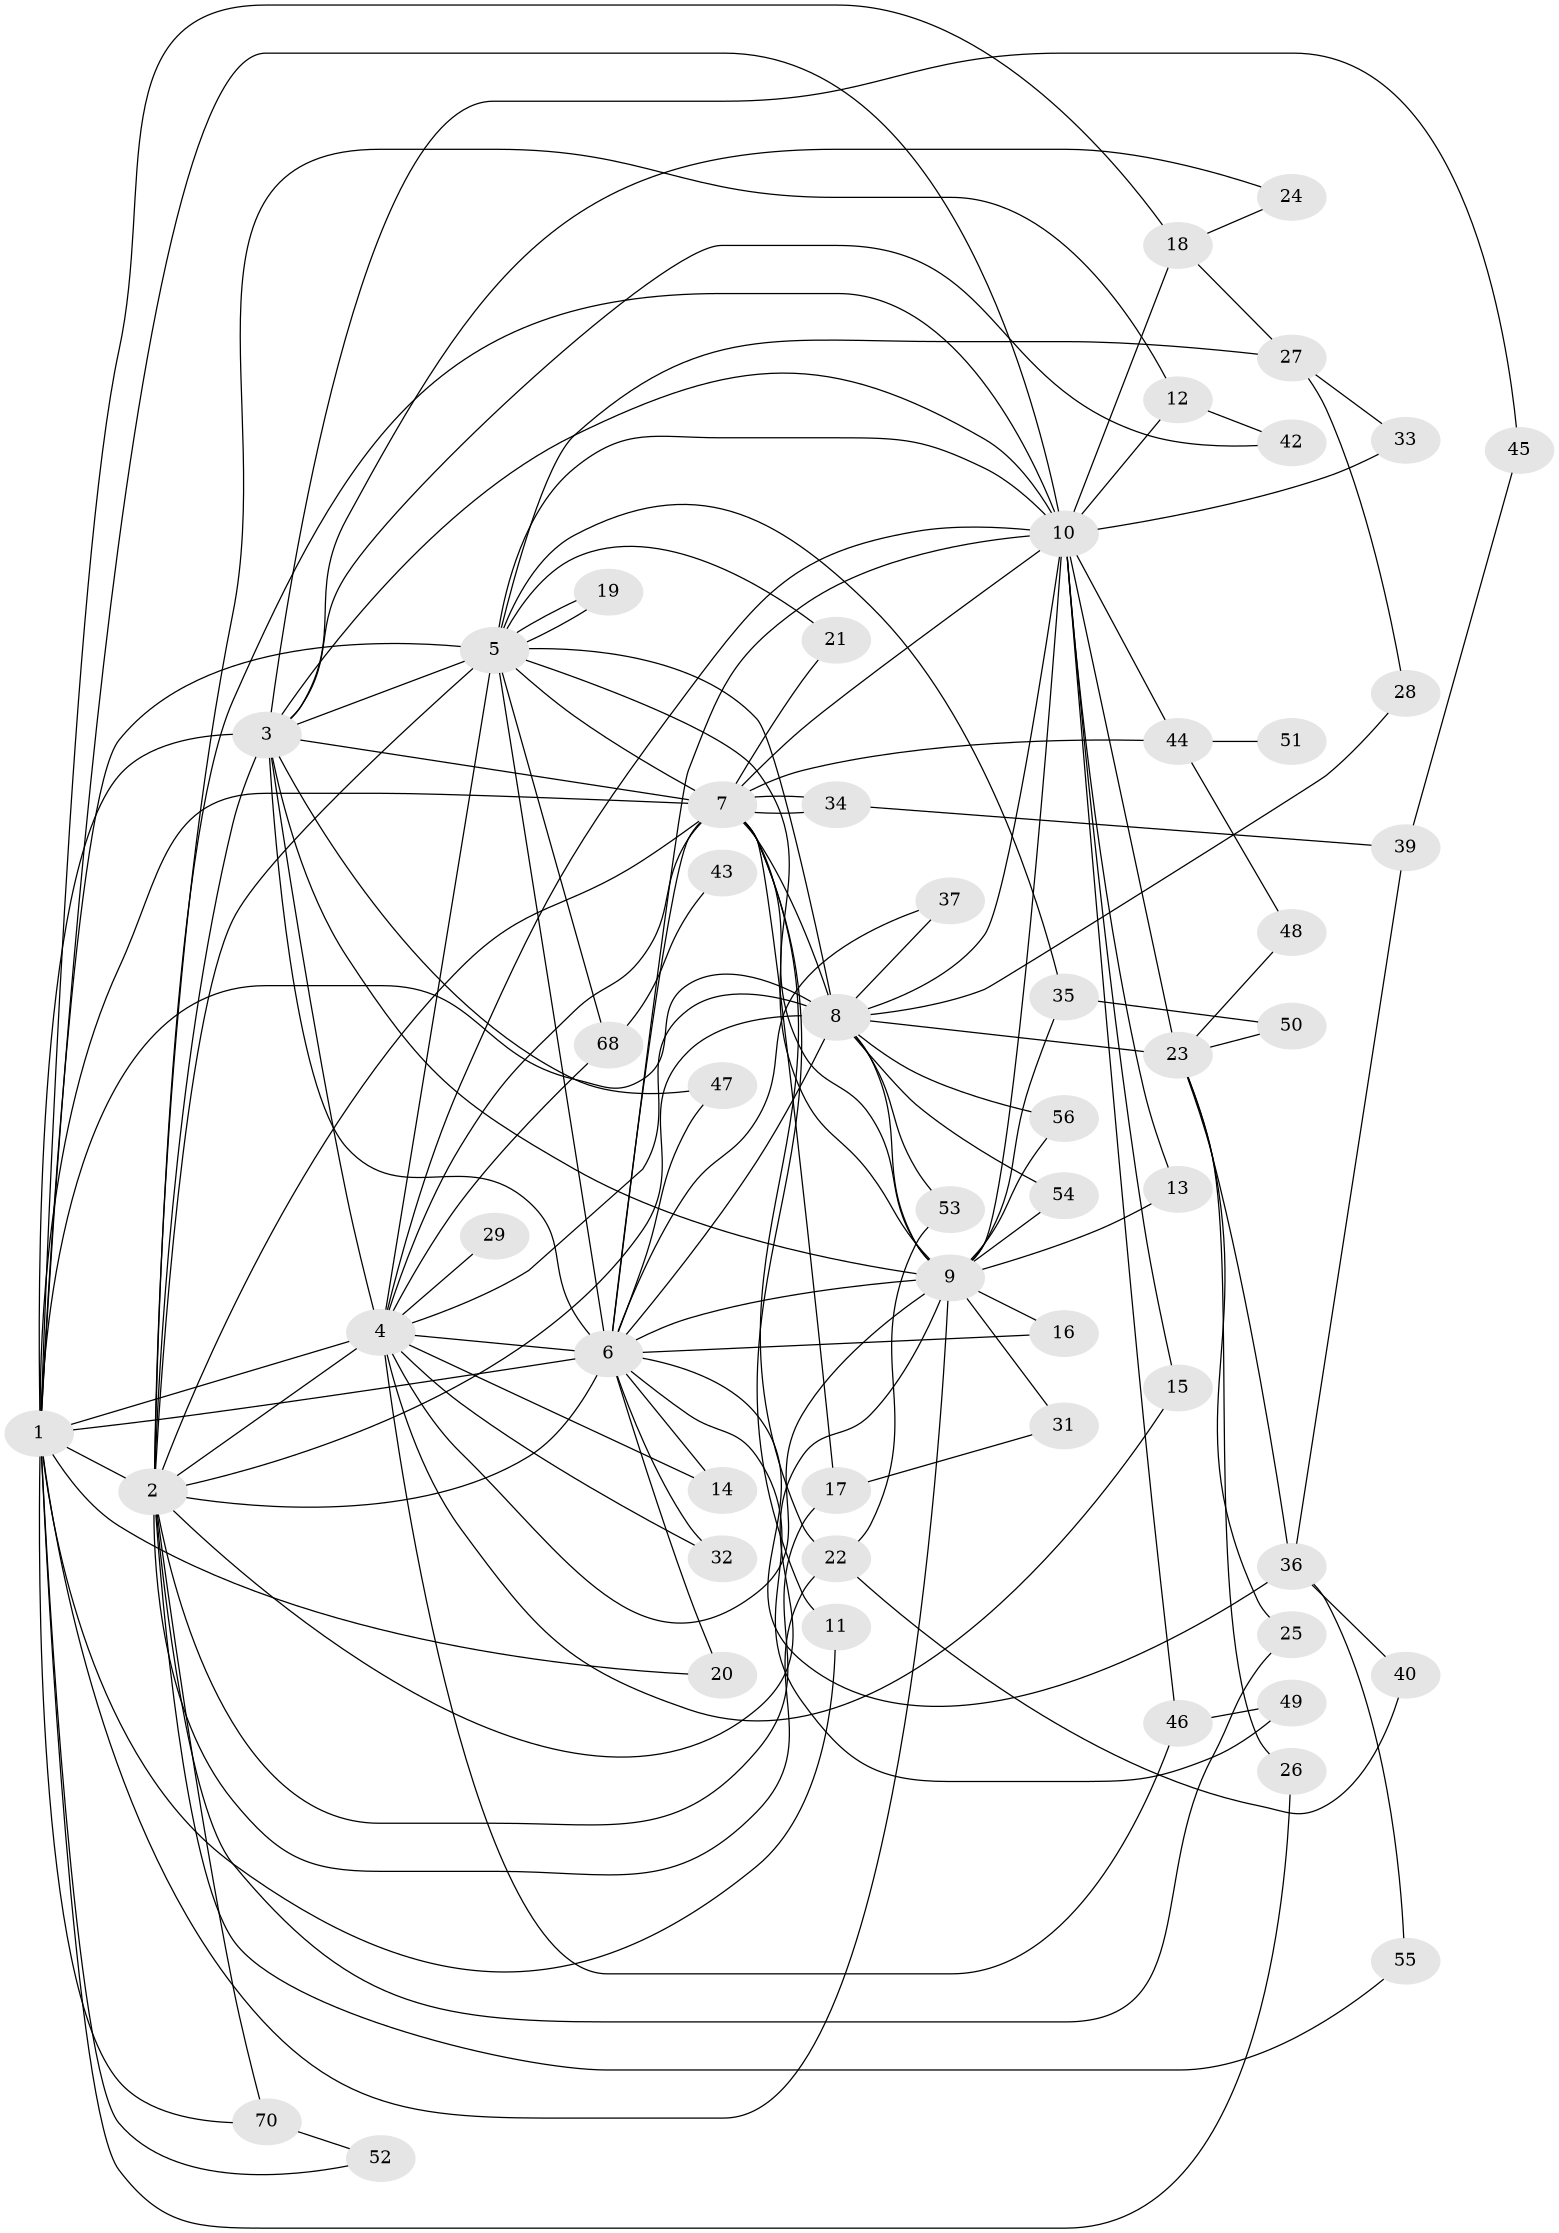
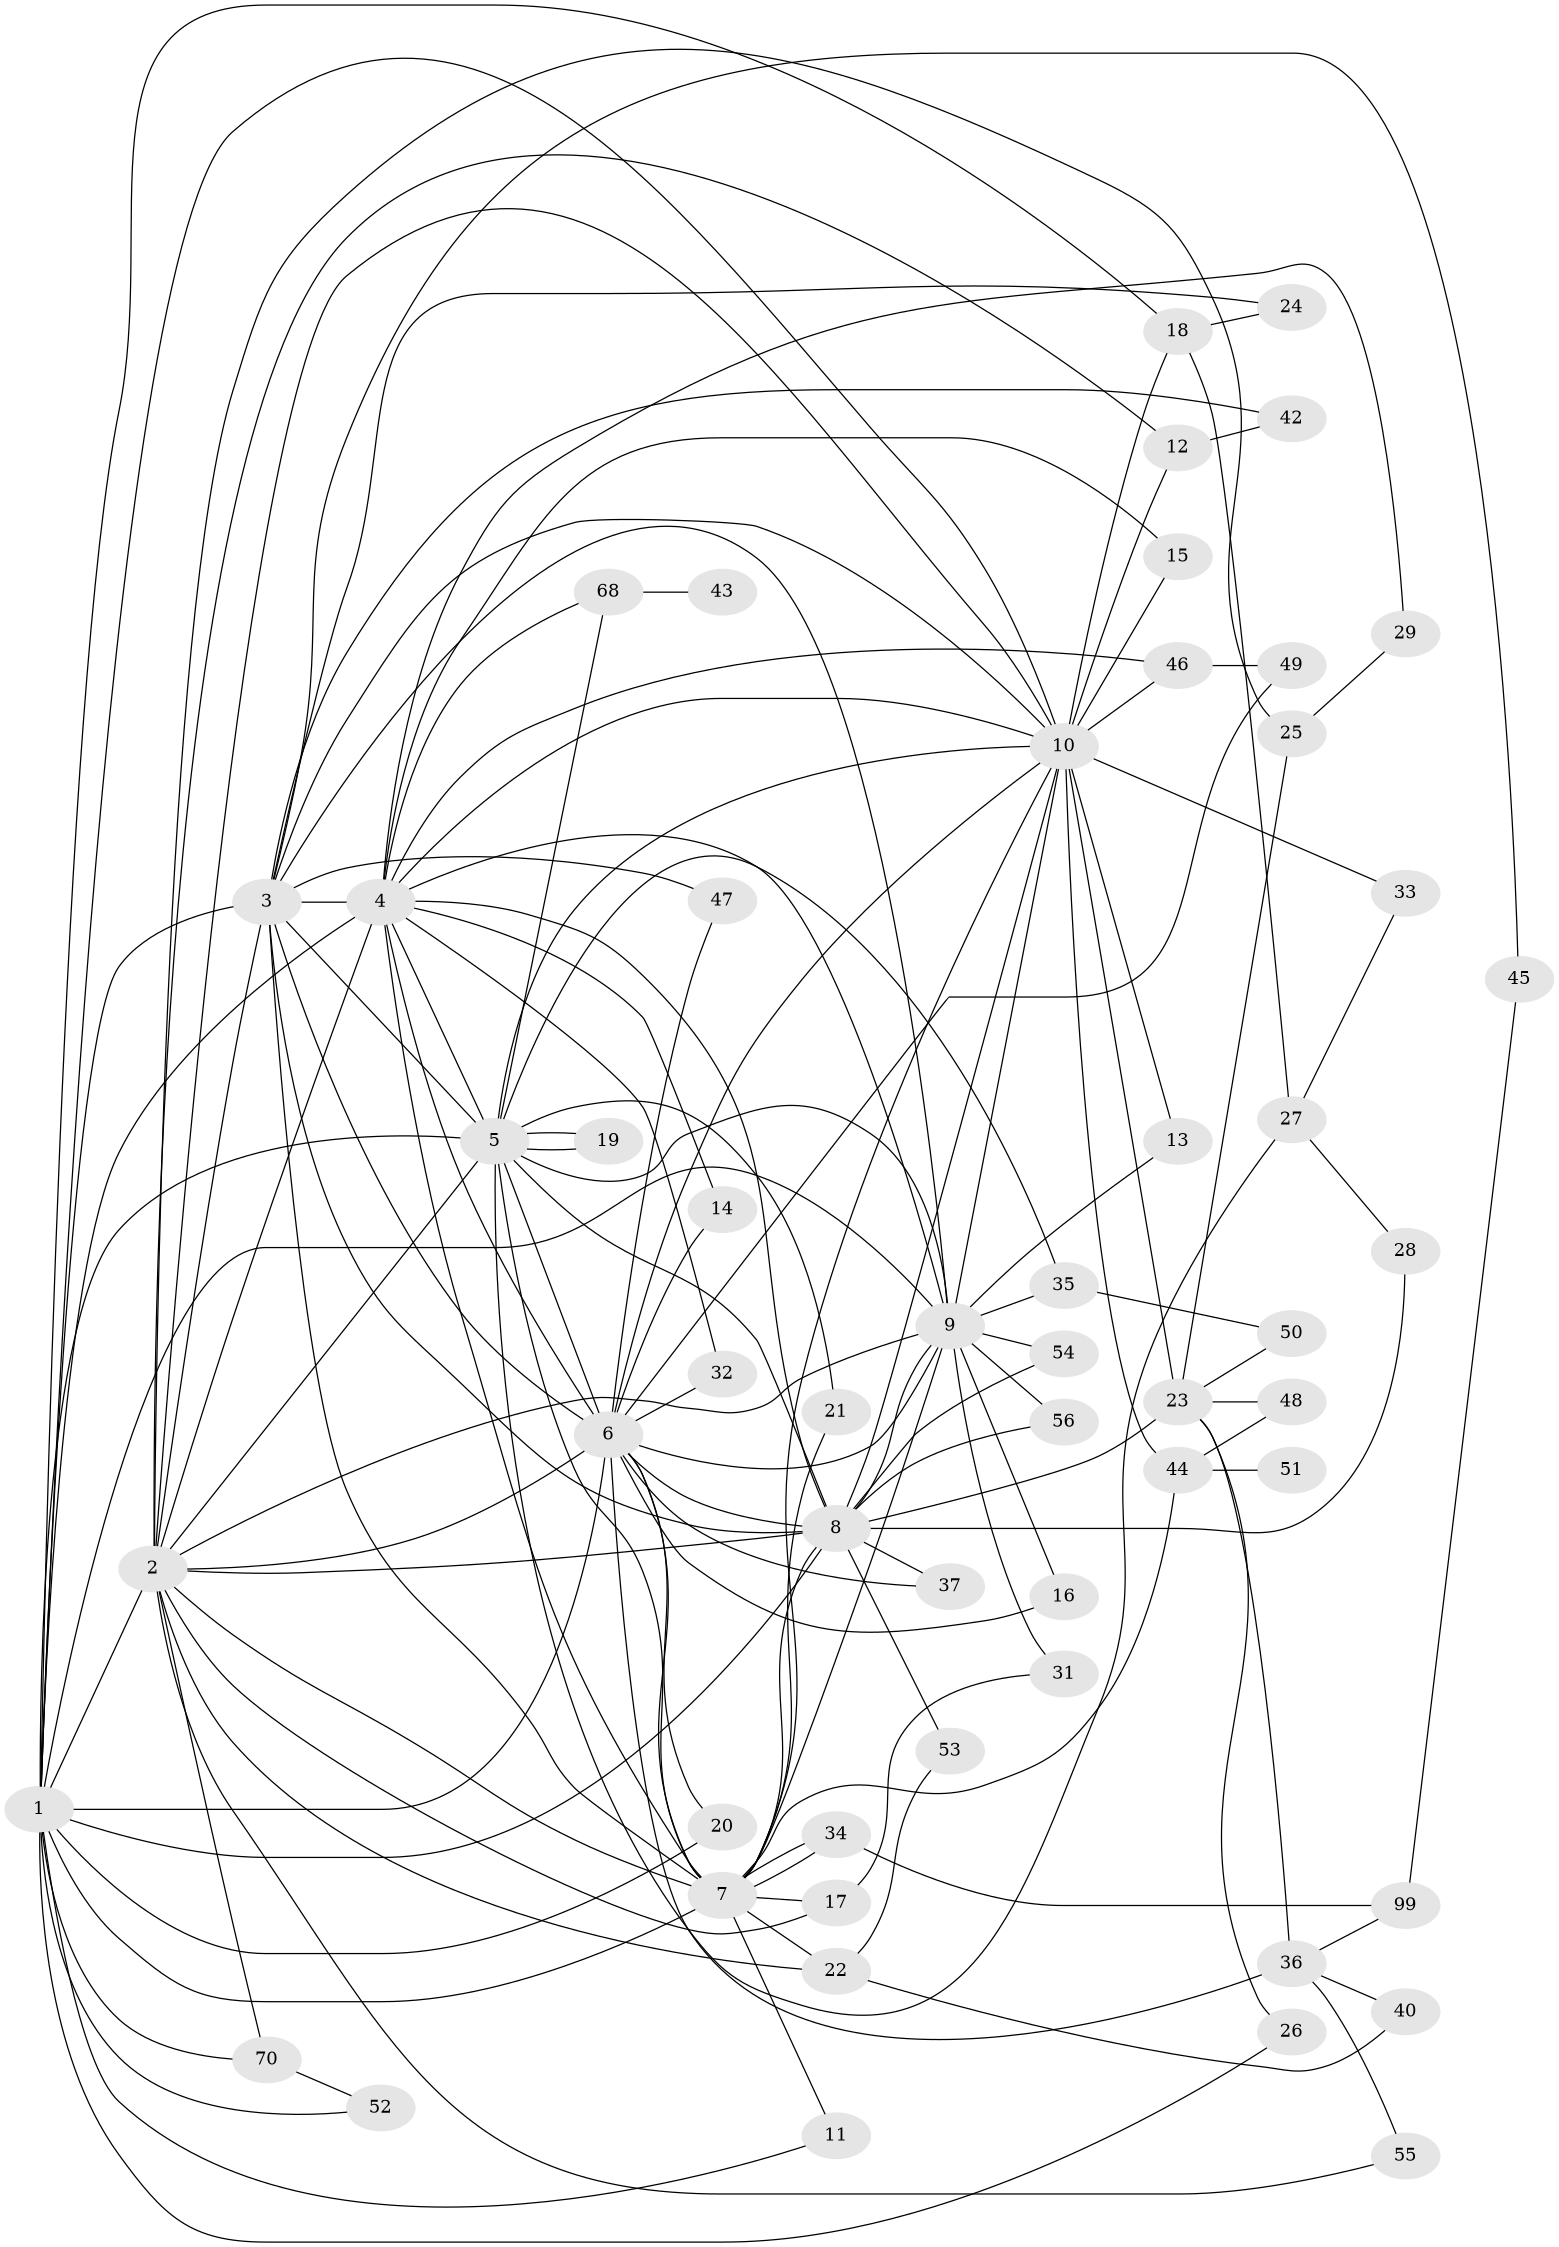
edge "29" -- "25": added
node "39": label "39" -> "99"
edge "3" -- "8": added
